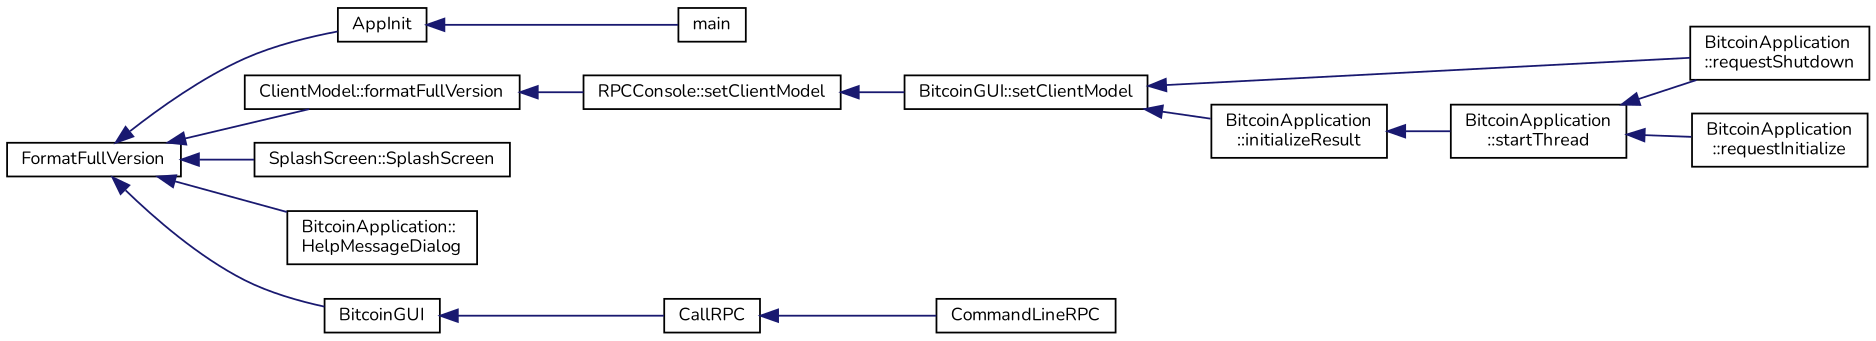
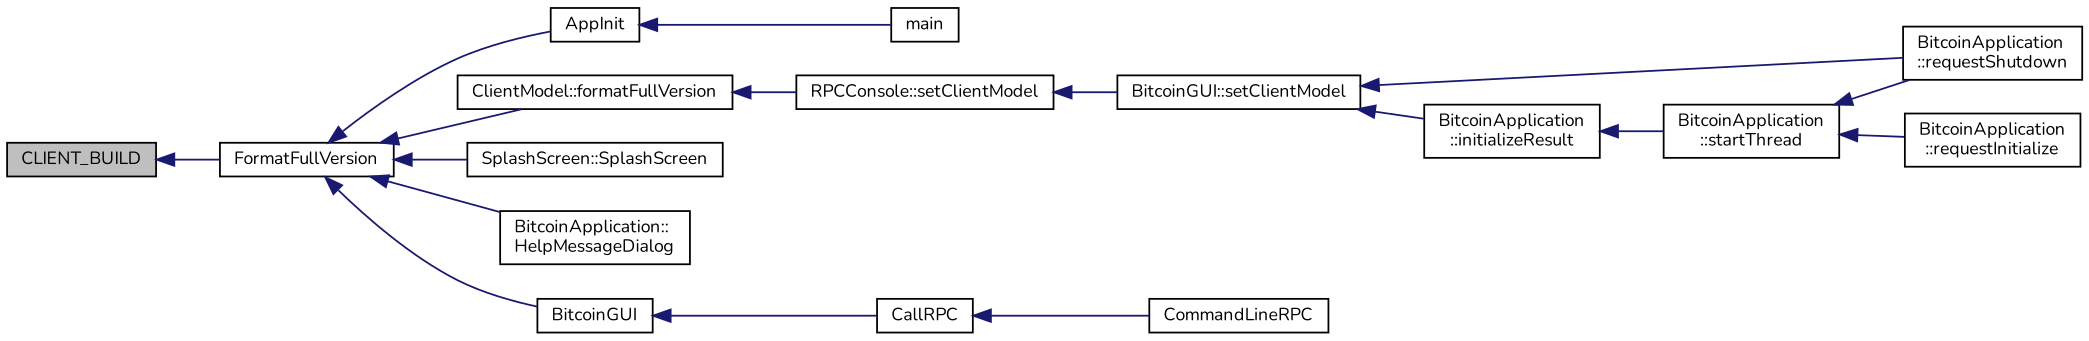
node "CLIENT_BUILD": added
